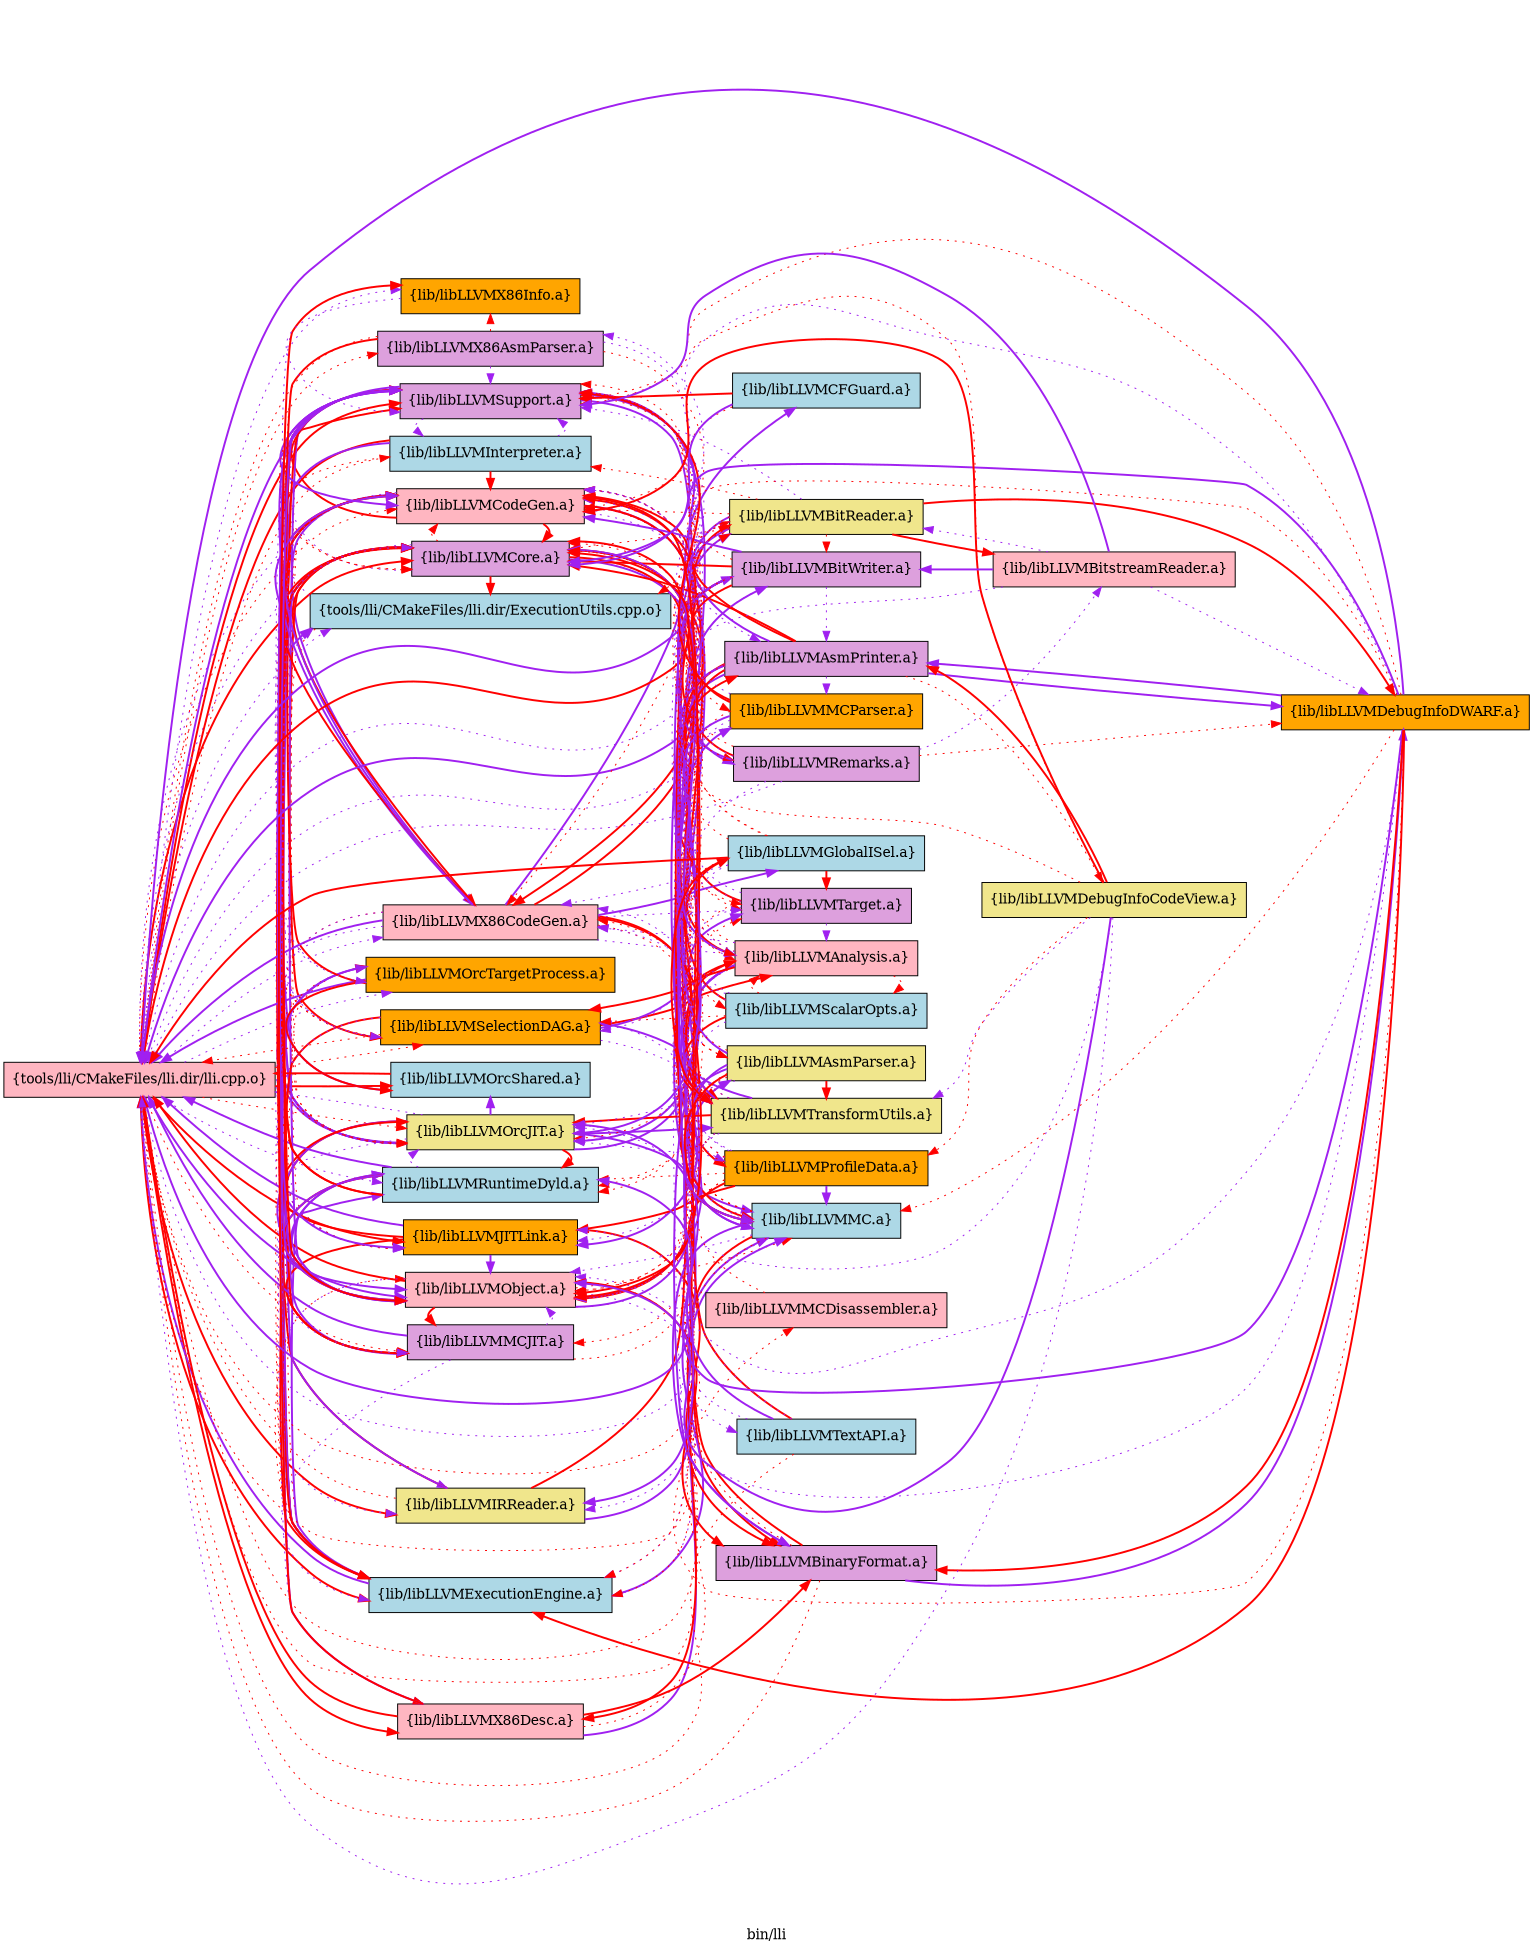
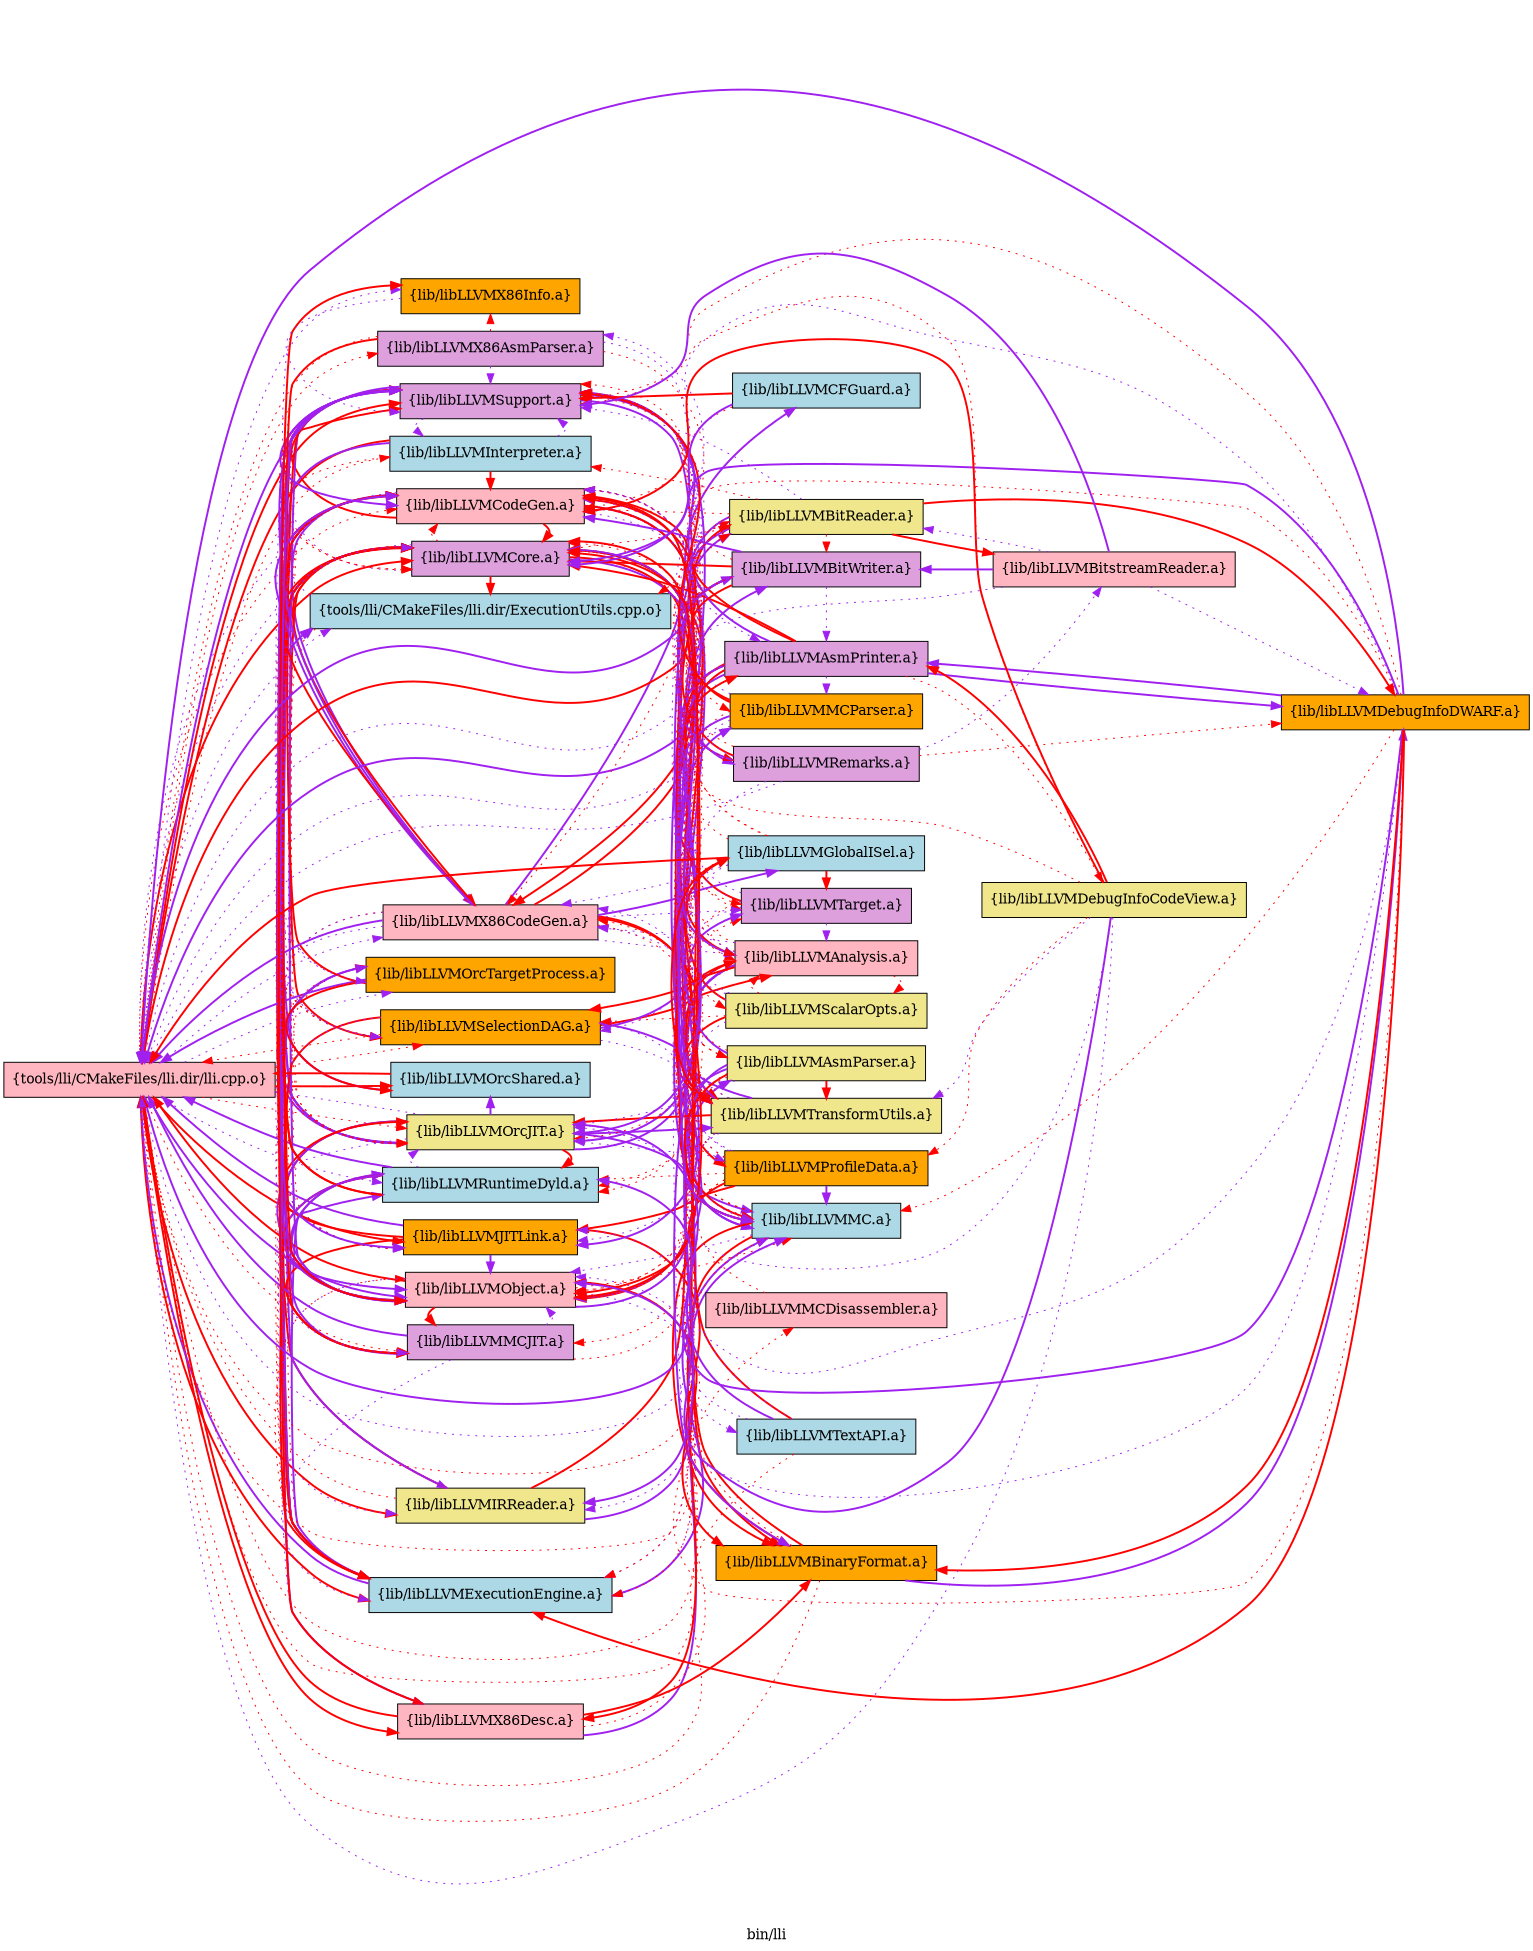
node "{lib/libLLVMScalarOpts.a}": fillcolor lightblue -> khaki
edge "{lib/libLLVMMC.a}" -> "{lib/libLLVMBinaryFormat.a}": color purple -> red
node "{lib/libLLVMBinaryFormat.a}": fillcolor plum -> orange
